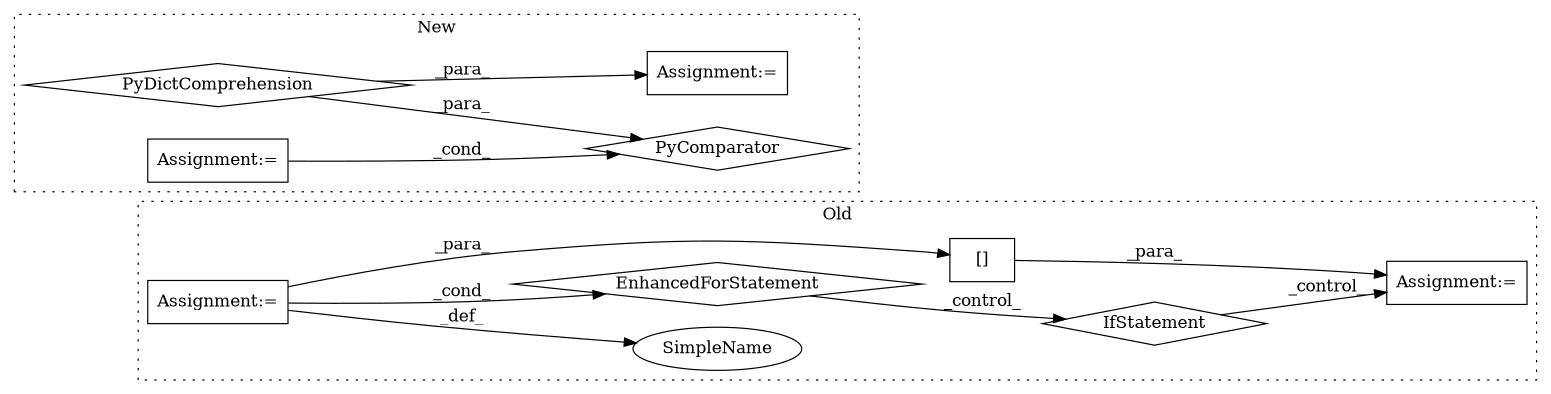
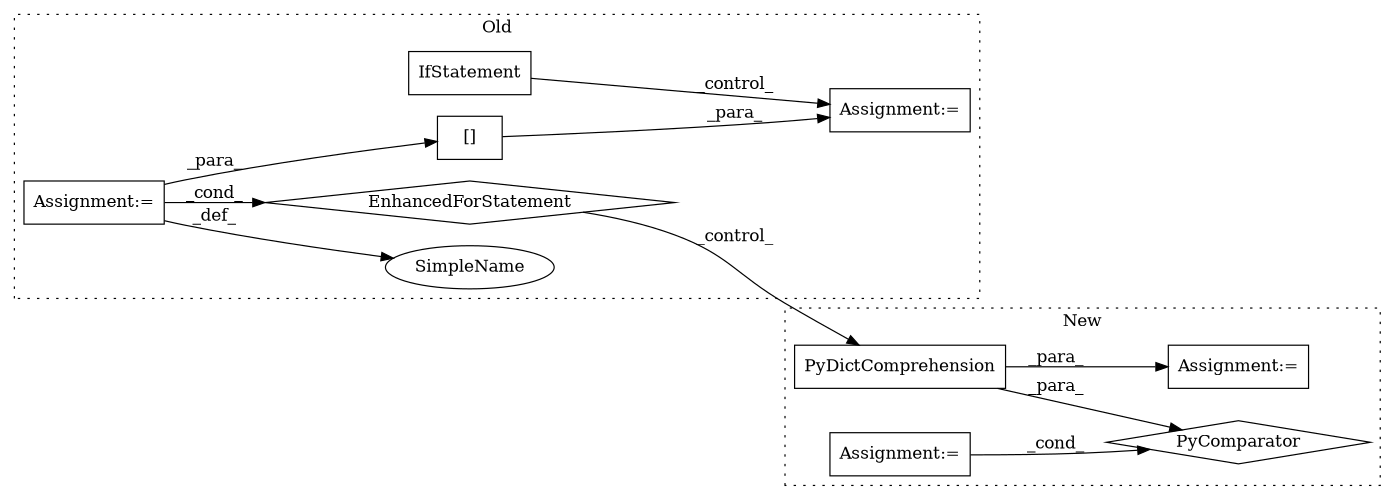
node "PyDictComprehension": shape diamond -> box
edge "EnhancedForStatement" -> "IfStatement": now "EnhancedForStatement" -> "PyDictComprehension"
node "IfStatement": shape diamond -> box
